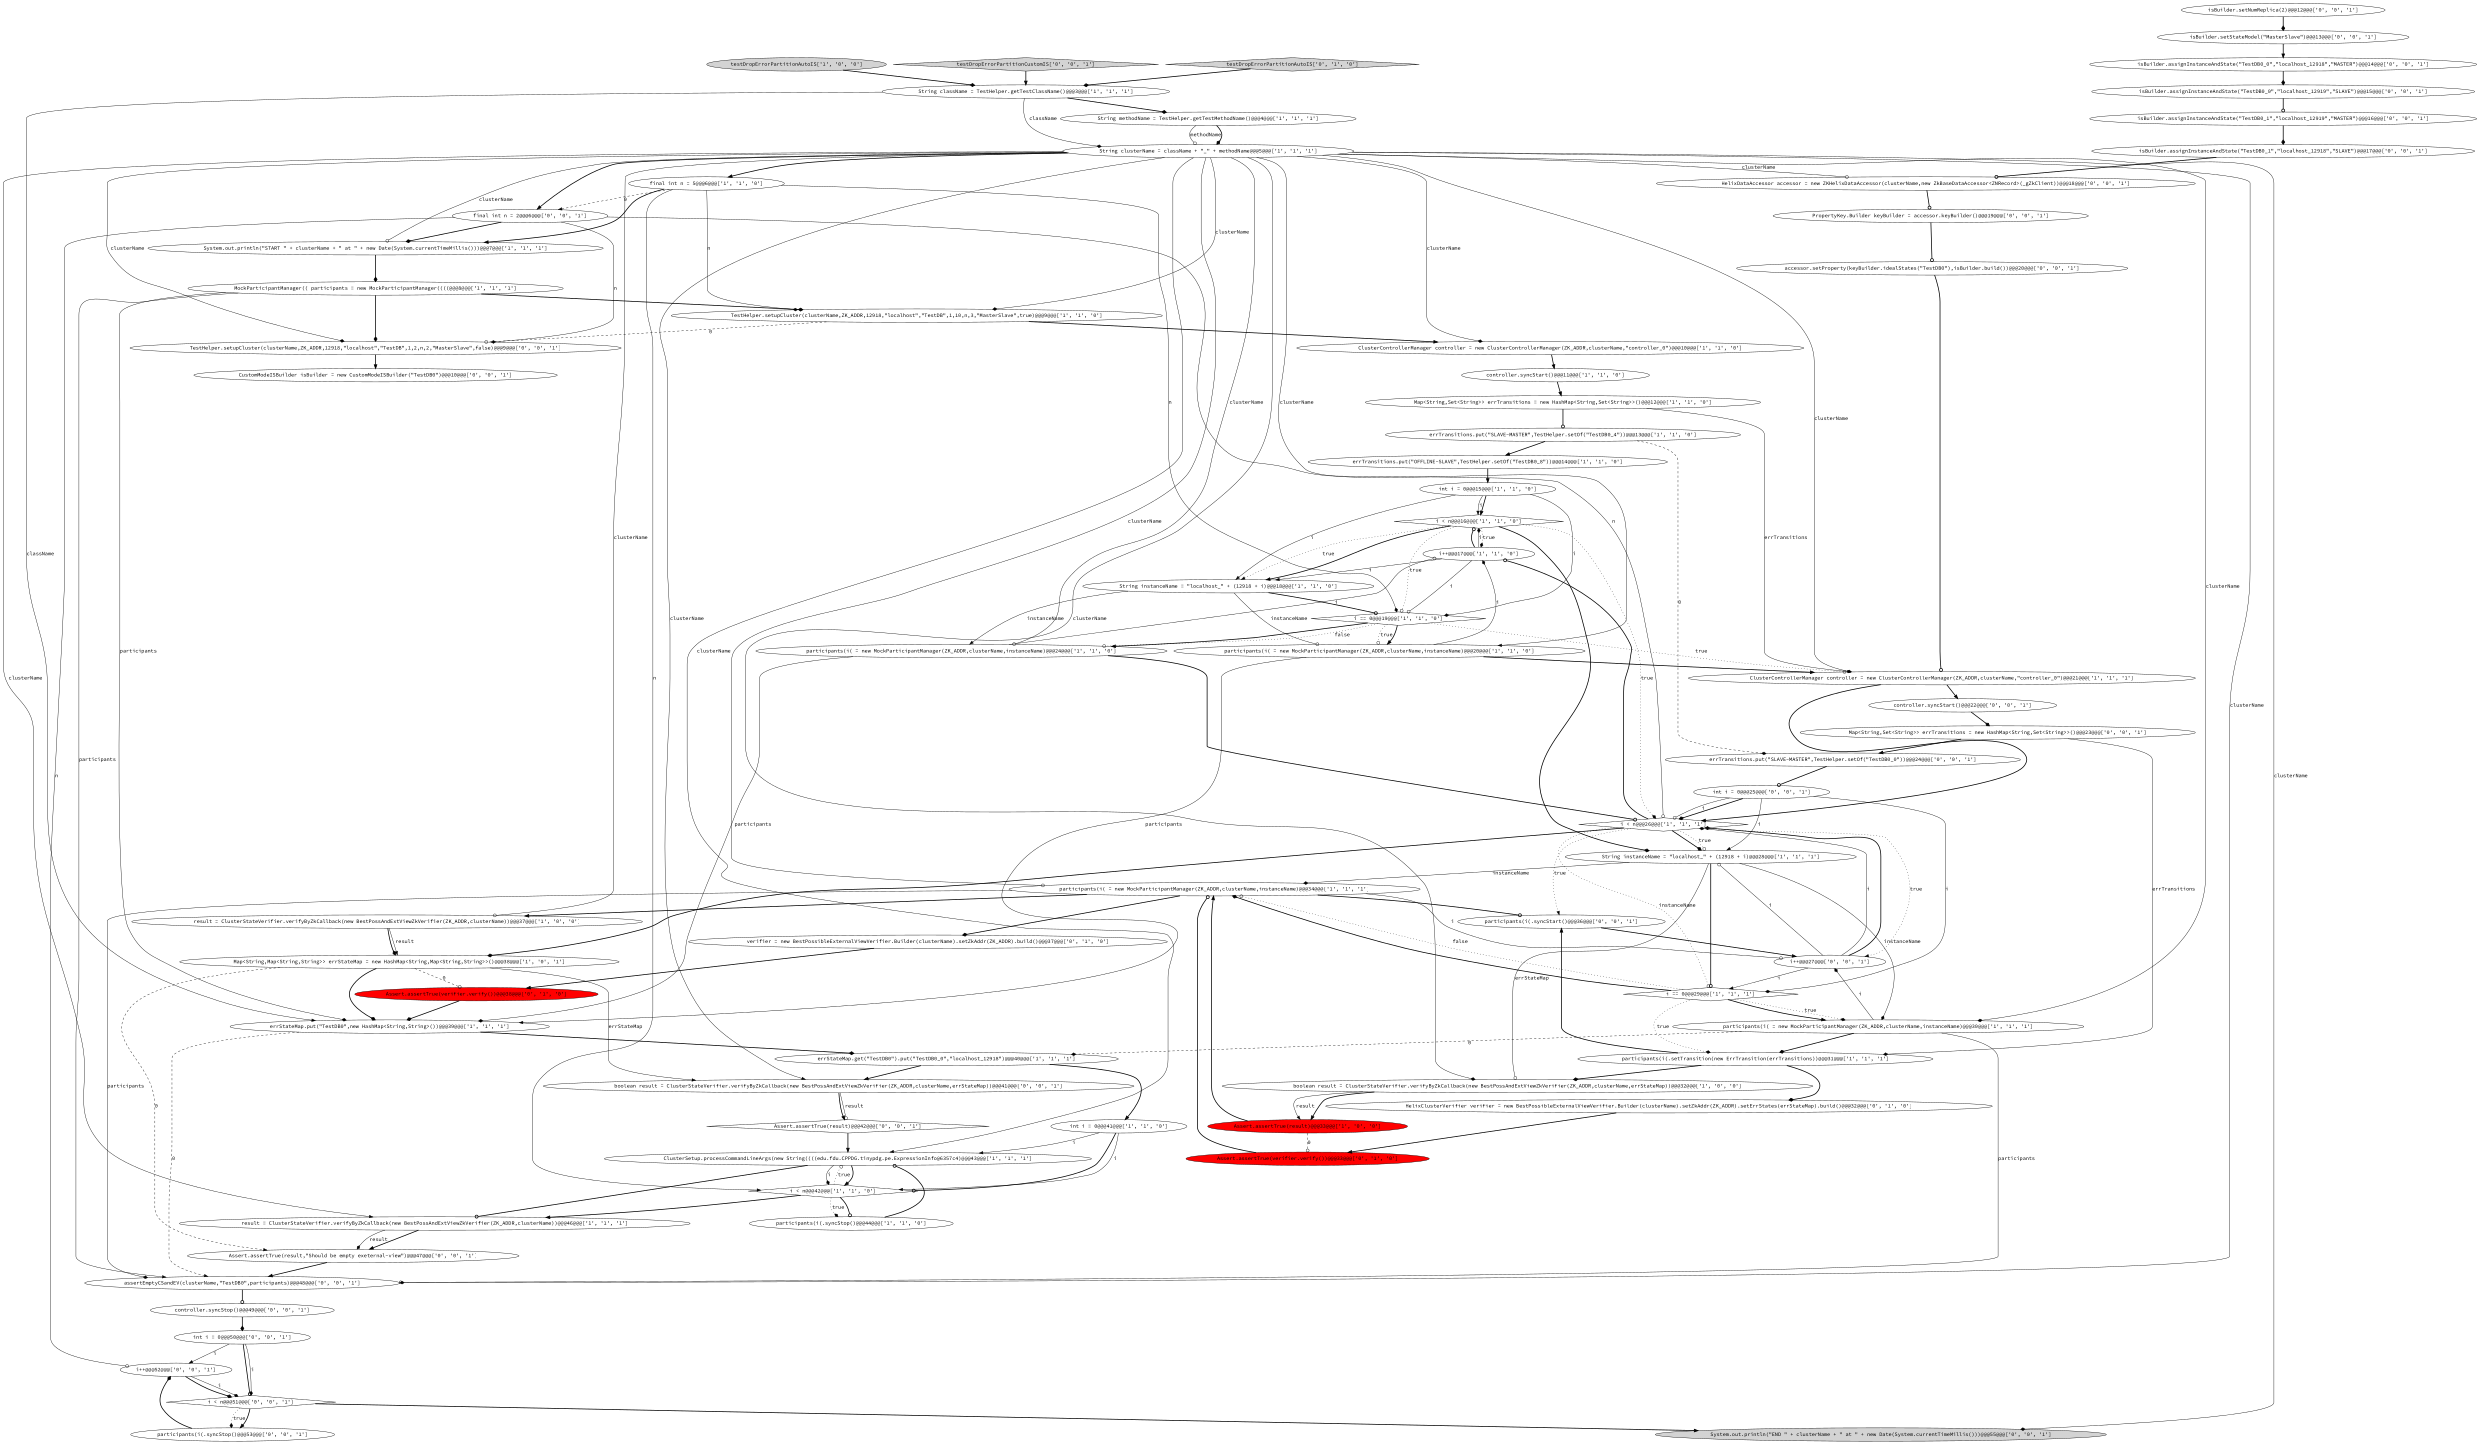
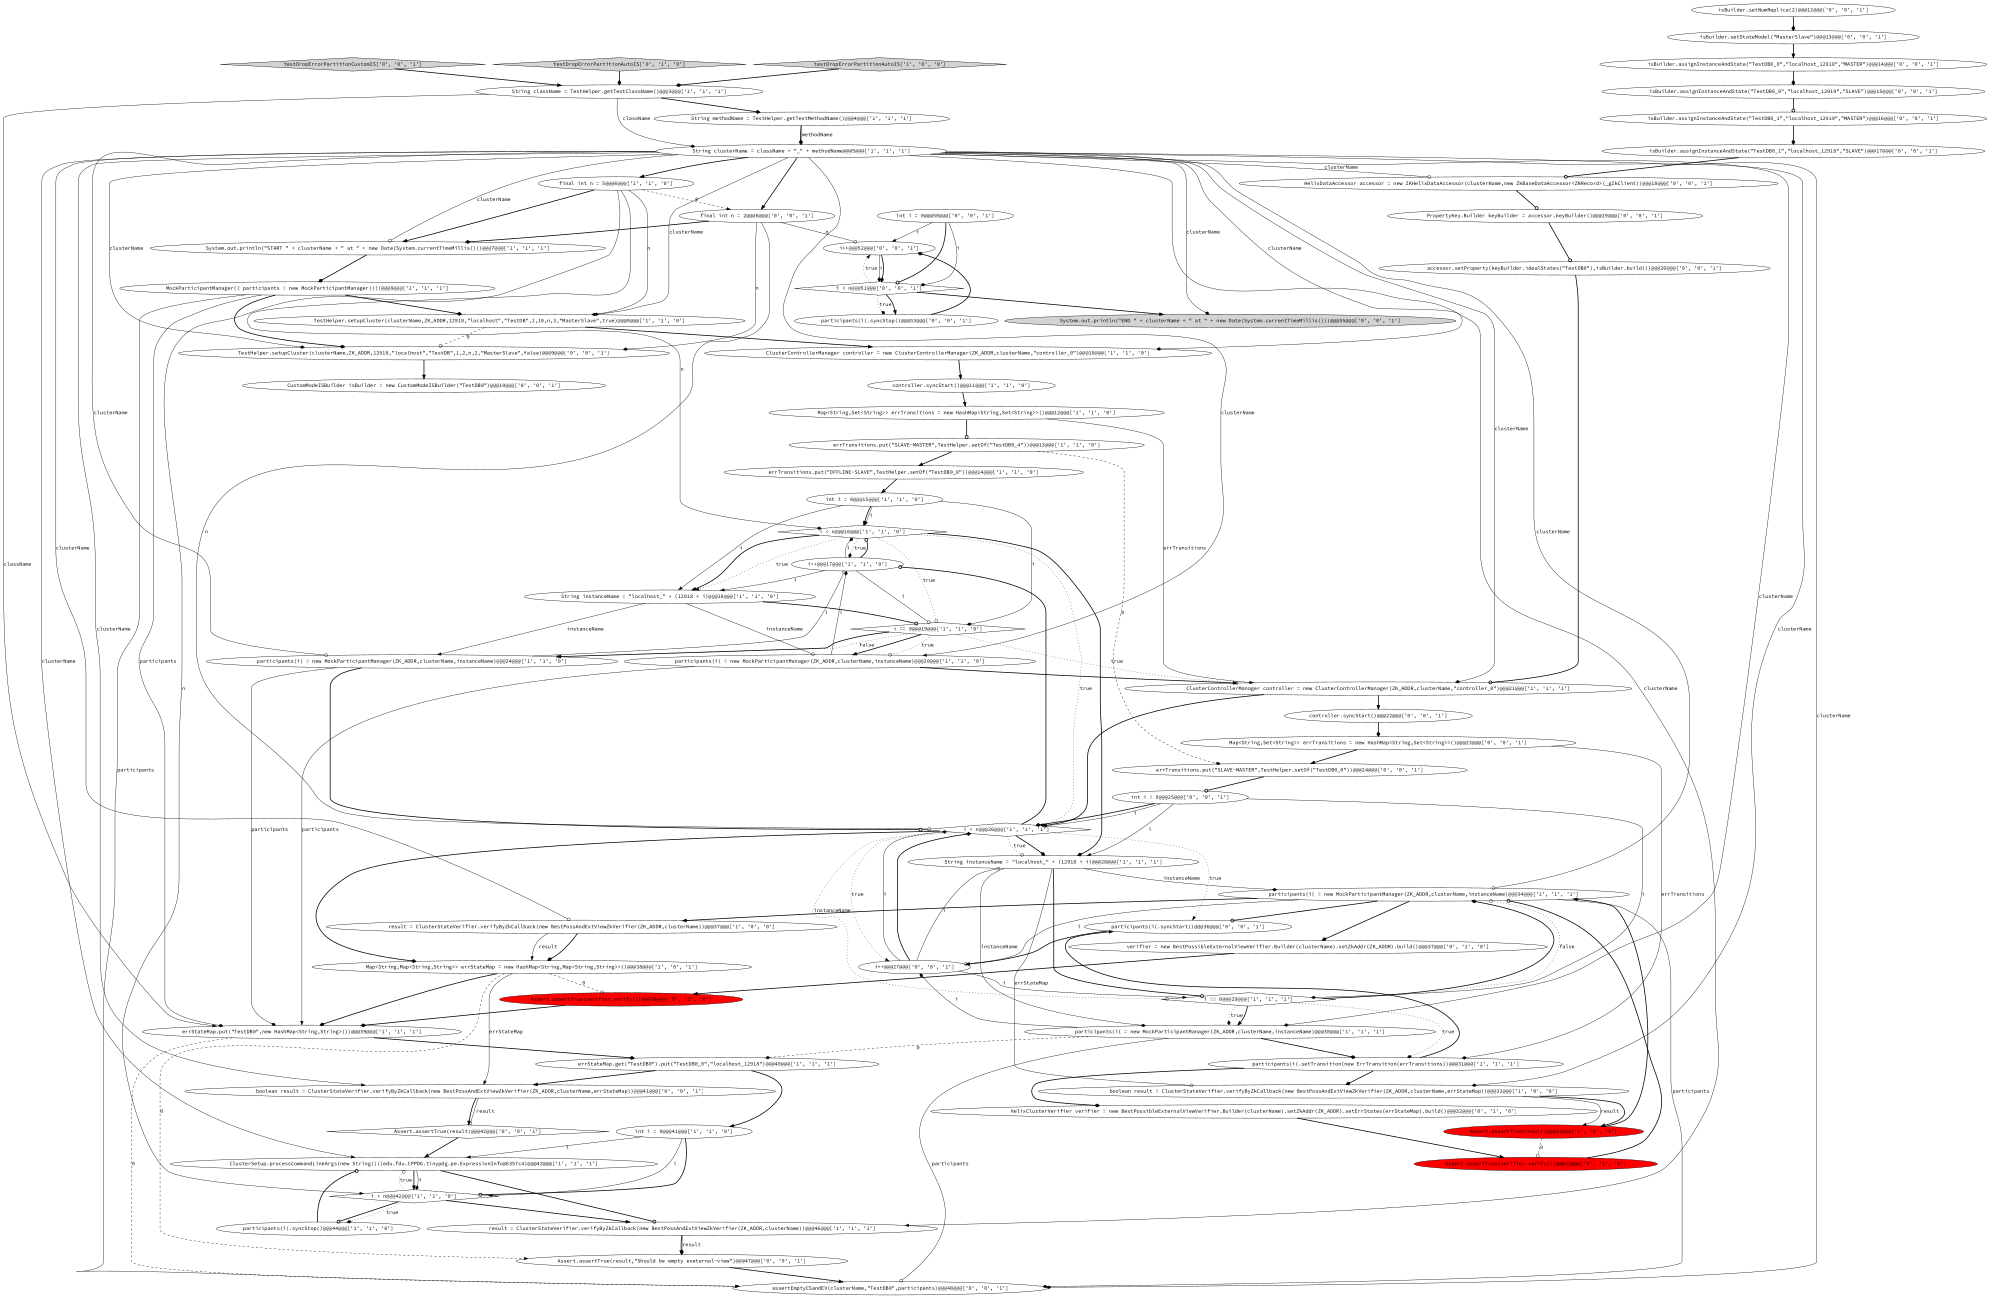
node "testDropErrorPartitionAutoIS['1', '0', '0']": shape ellipse -> diamond
edge "i < n@@@51@@@['0', '0', '1']" -> "i++@@@52@@@['0', '0', '1']": added, label "true"
edge "final int n = 5@@@6@@@['1', '1', '0']" -> "i == 0@@@19@@@['1', '1', '0']": now "final int n = 5@@@6@@@['1', '1', '0']" -> "i < n@@@16@@@['1', '1', '0']"
node "controller.syncStop()@@@49@@@['0', '0', '1']": removed
